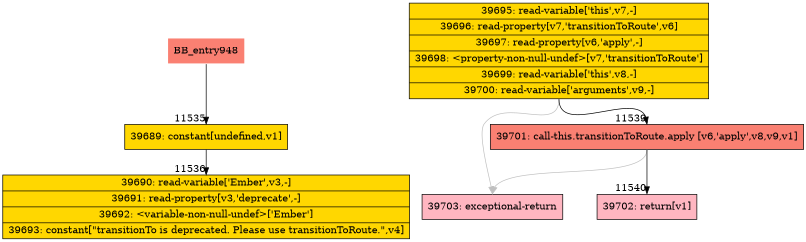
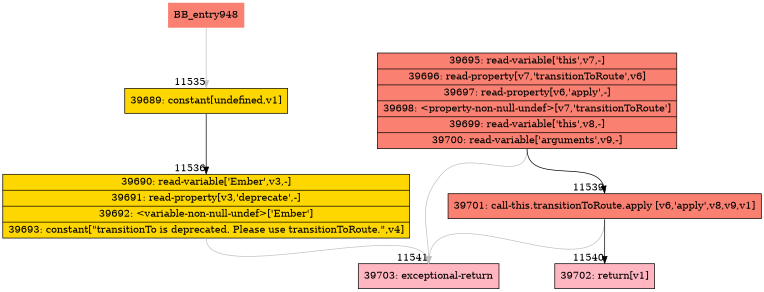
node "39695: read-variable['this',v7,-]": fillcolor gold -> salmon
edge "BB_entry948" -> "39689: constant[undefined,v1]": color black -> gray
edge "39690: read-variable['Ember',v3,-]" -> "39703: exceptional-return": added
